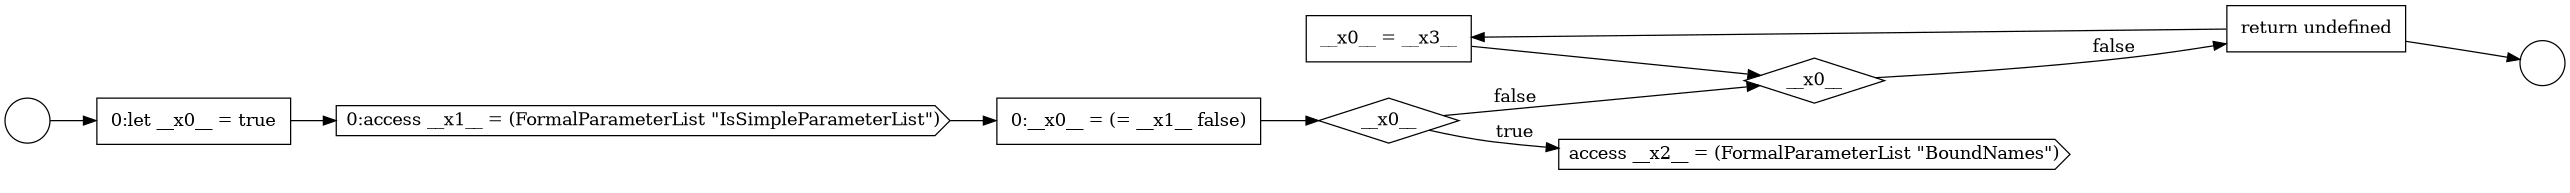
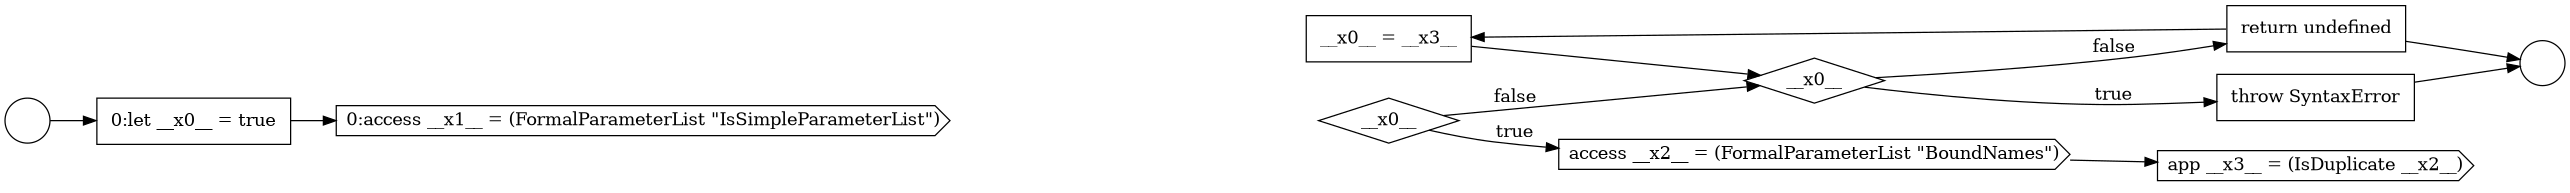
node "throw SyntaxError": added
node "0:__x0__ = (= __x1__ false)": removed
node "app __x3__ = (IsDuplicate __x2__)": added
